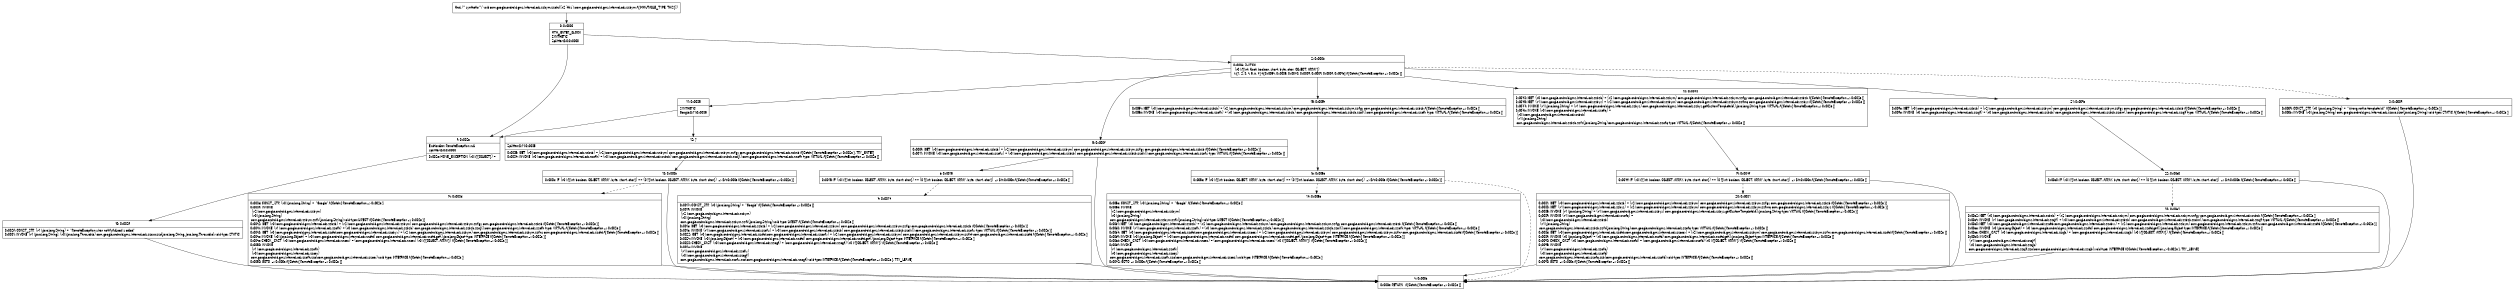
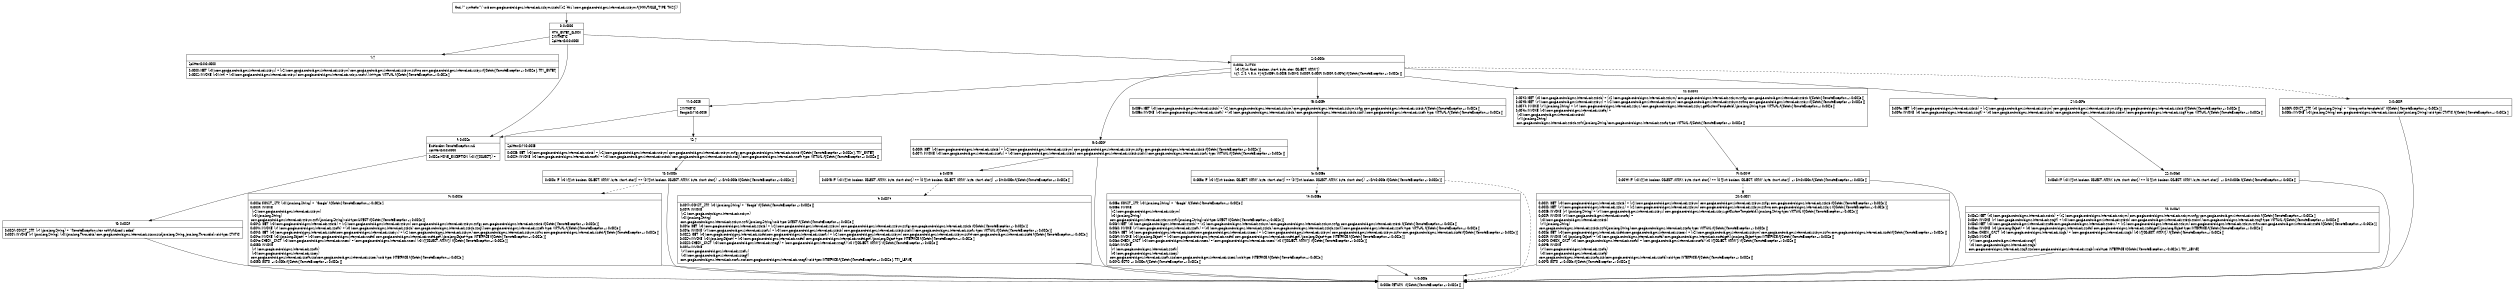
node "1: ?": added
edge "22: 0x00a0" -> "23: 0x00a2": removed
edge "17: 0x005c" -> "4: 0x000e": added
